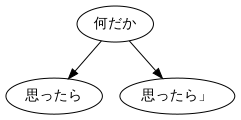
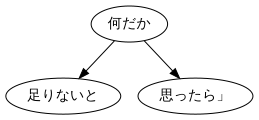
node "思ったら": label "思ったら" -> "足りないと"
